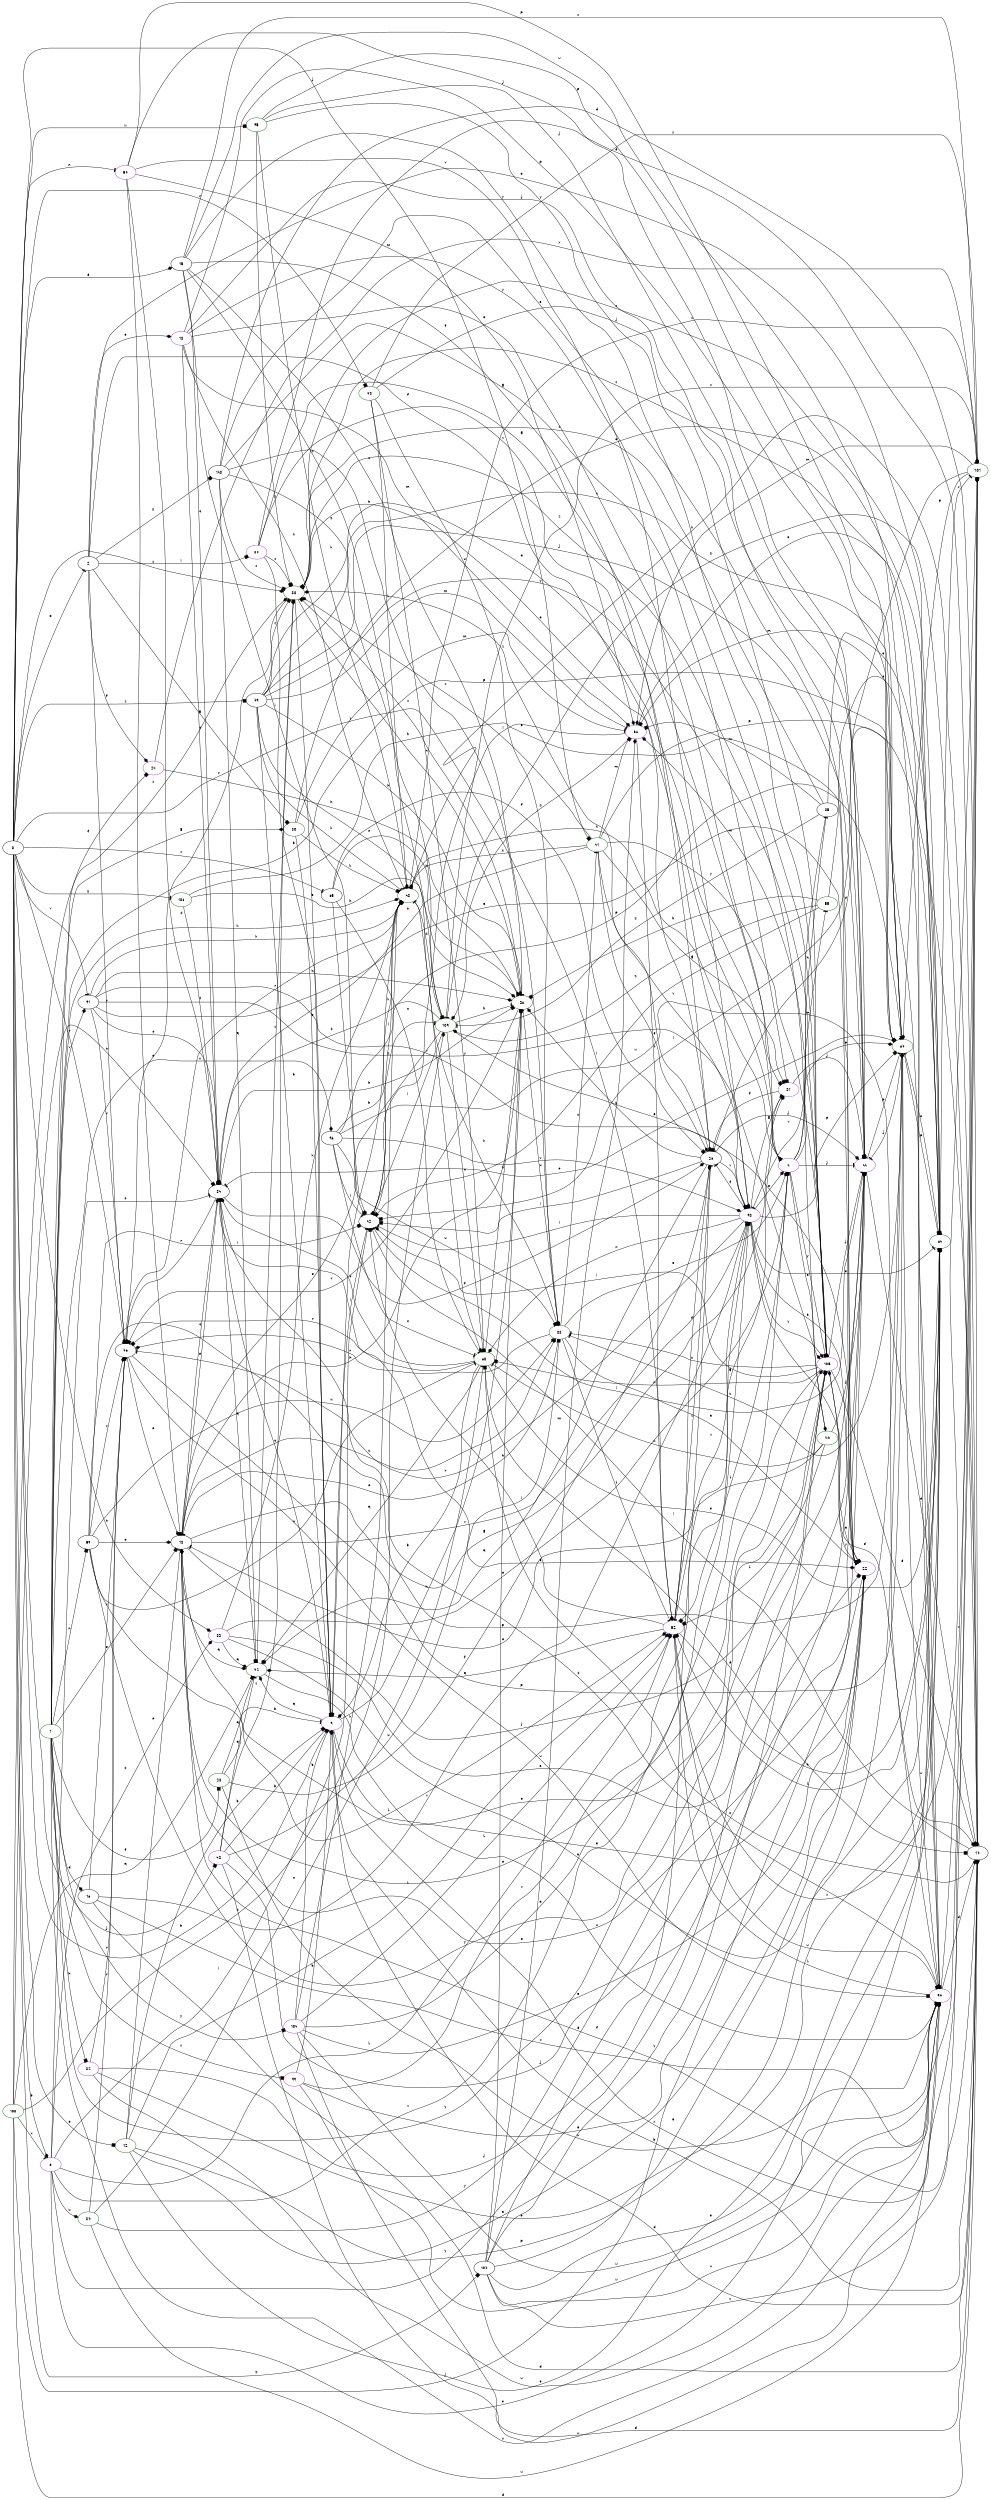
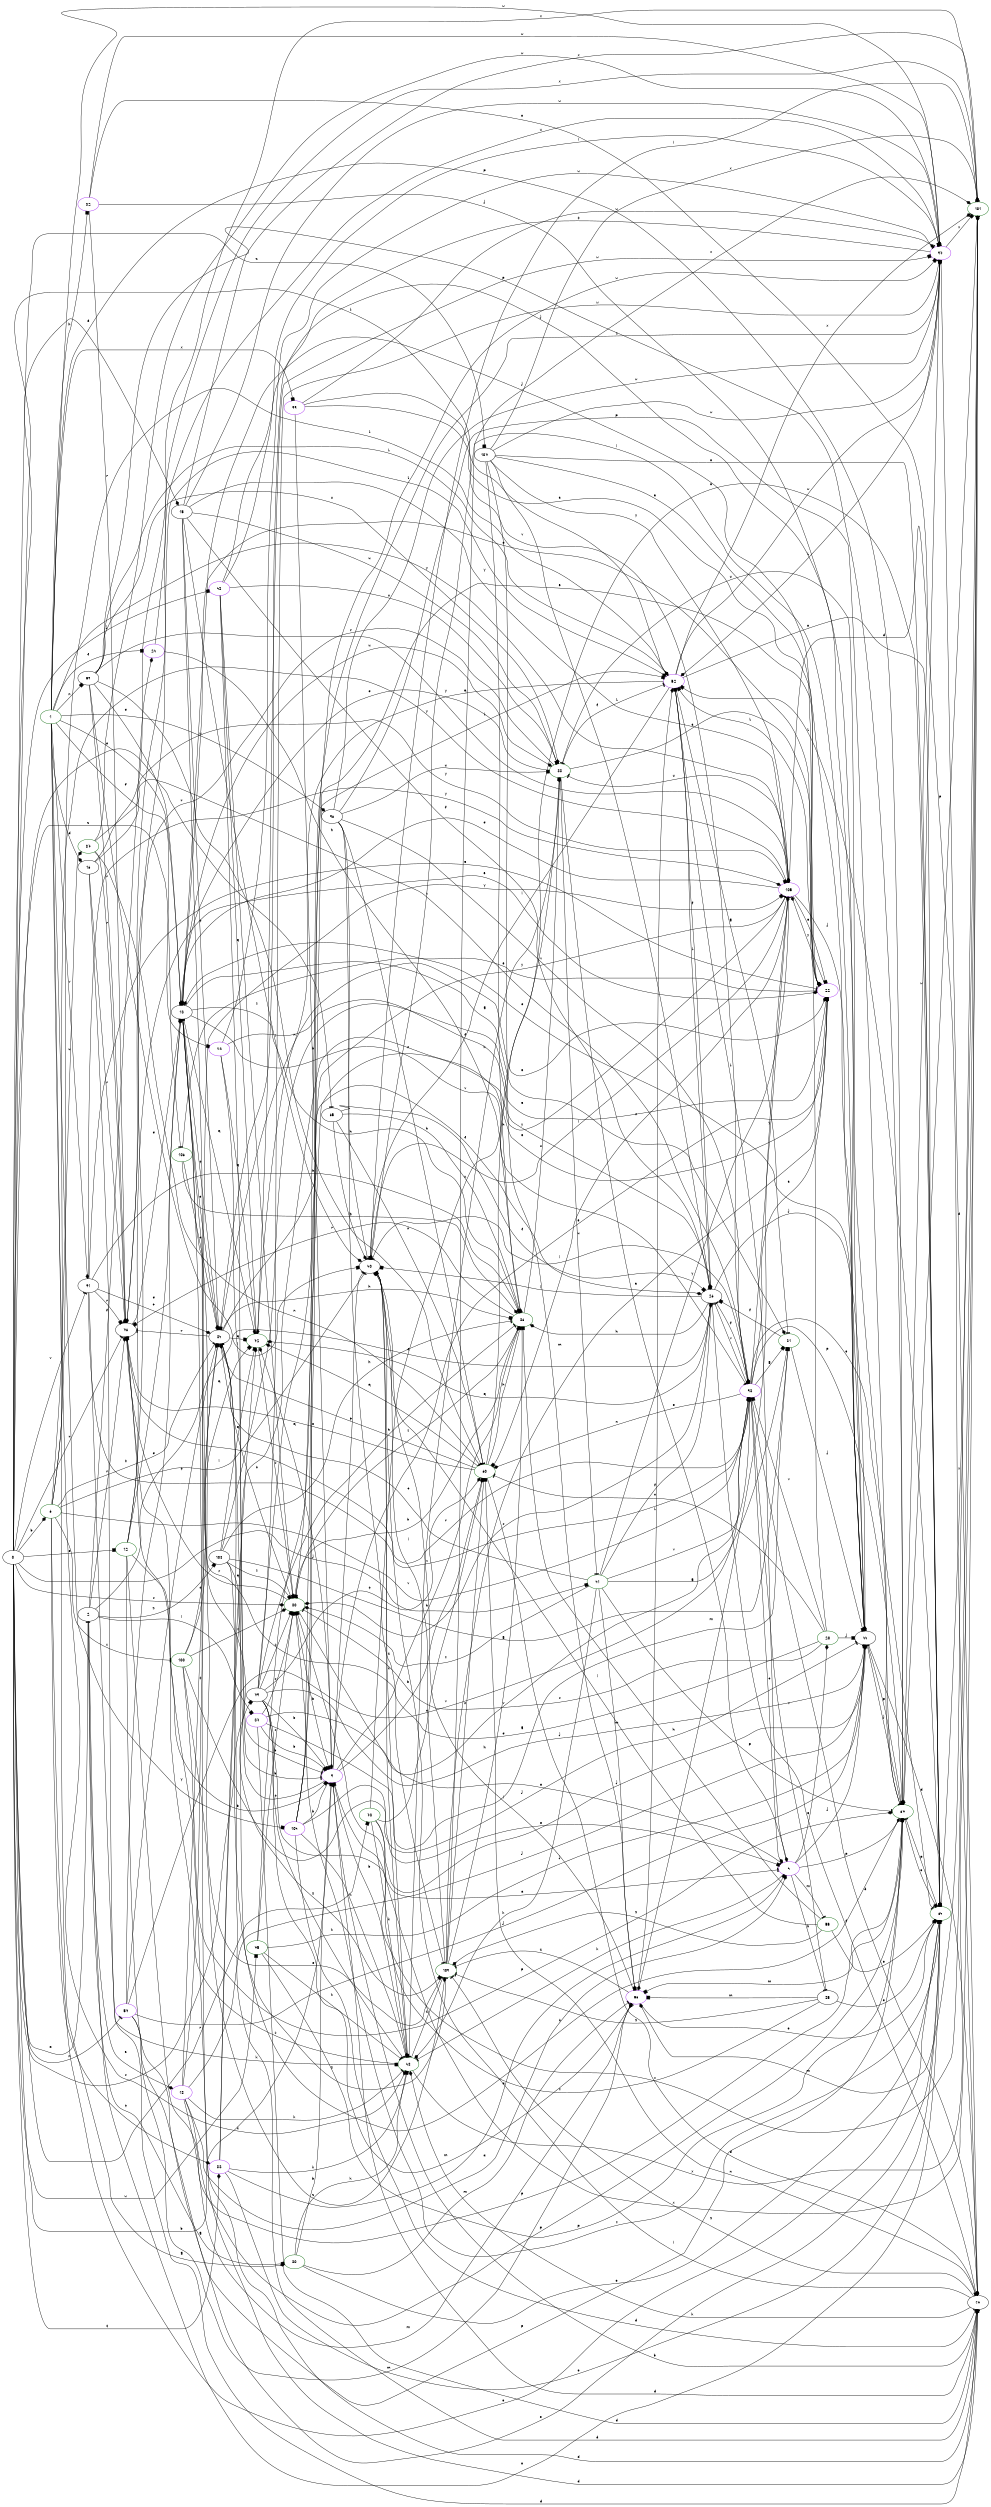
node "95": label "95" -> "75"
node "148": label "148" -> "108"
edge "79" -> "60": label "n" -> "t"
edge "56" -> "109": arrowhead diamond -> tee
edge "48" -> "76": label "r" -> "s"
edge "109" -> "84": now "80" -> "84"
node "31": color purple -> darkgreen
node "44": color purple -> black
edge "93" -> "4": label "a" -> "t"
node "42": label "42" -> "40"
edge "4" -> "105": removed, label "y"
edge "60" -> "76": label "r" -> "o"
edge "52" -> "93": now "20" -> "93"
edge "60" -> "9": reversed
node "23": color darkgreen -> purple
edge "100" -> "6": reversed
node "6": color purple -> darkgreen
edge "43" -> "97": label "w" -> "i"
